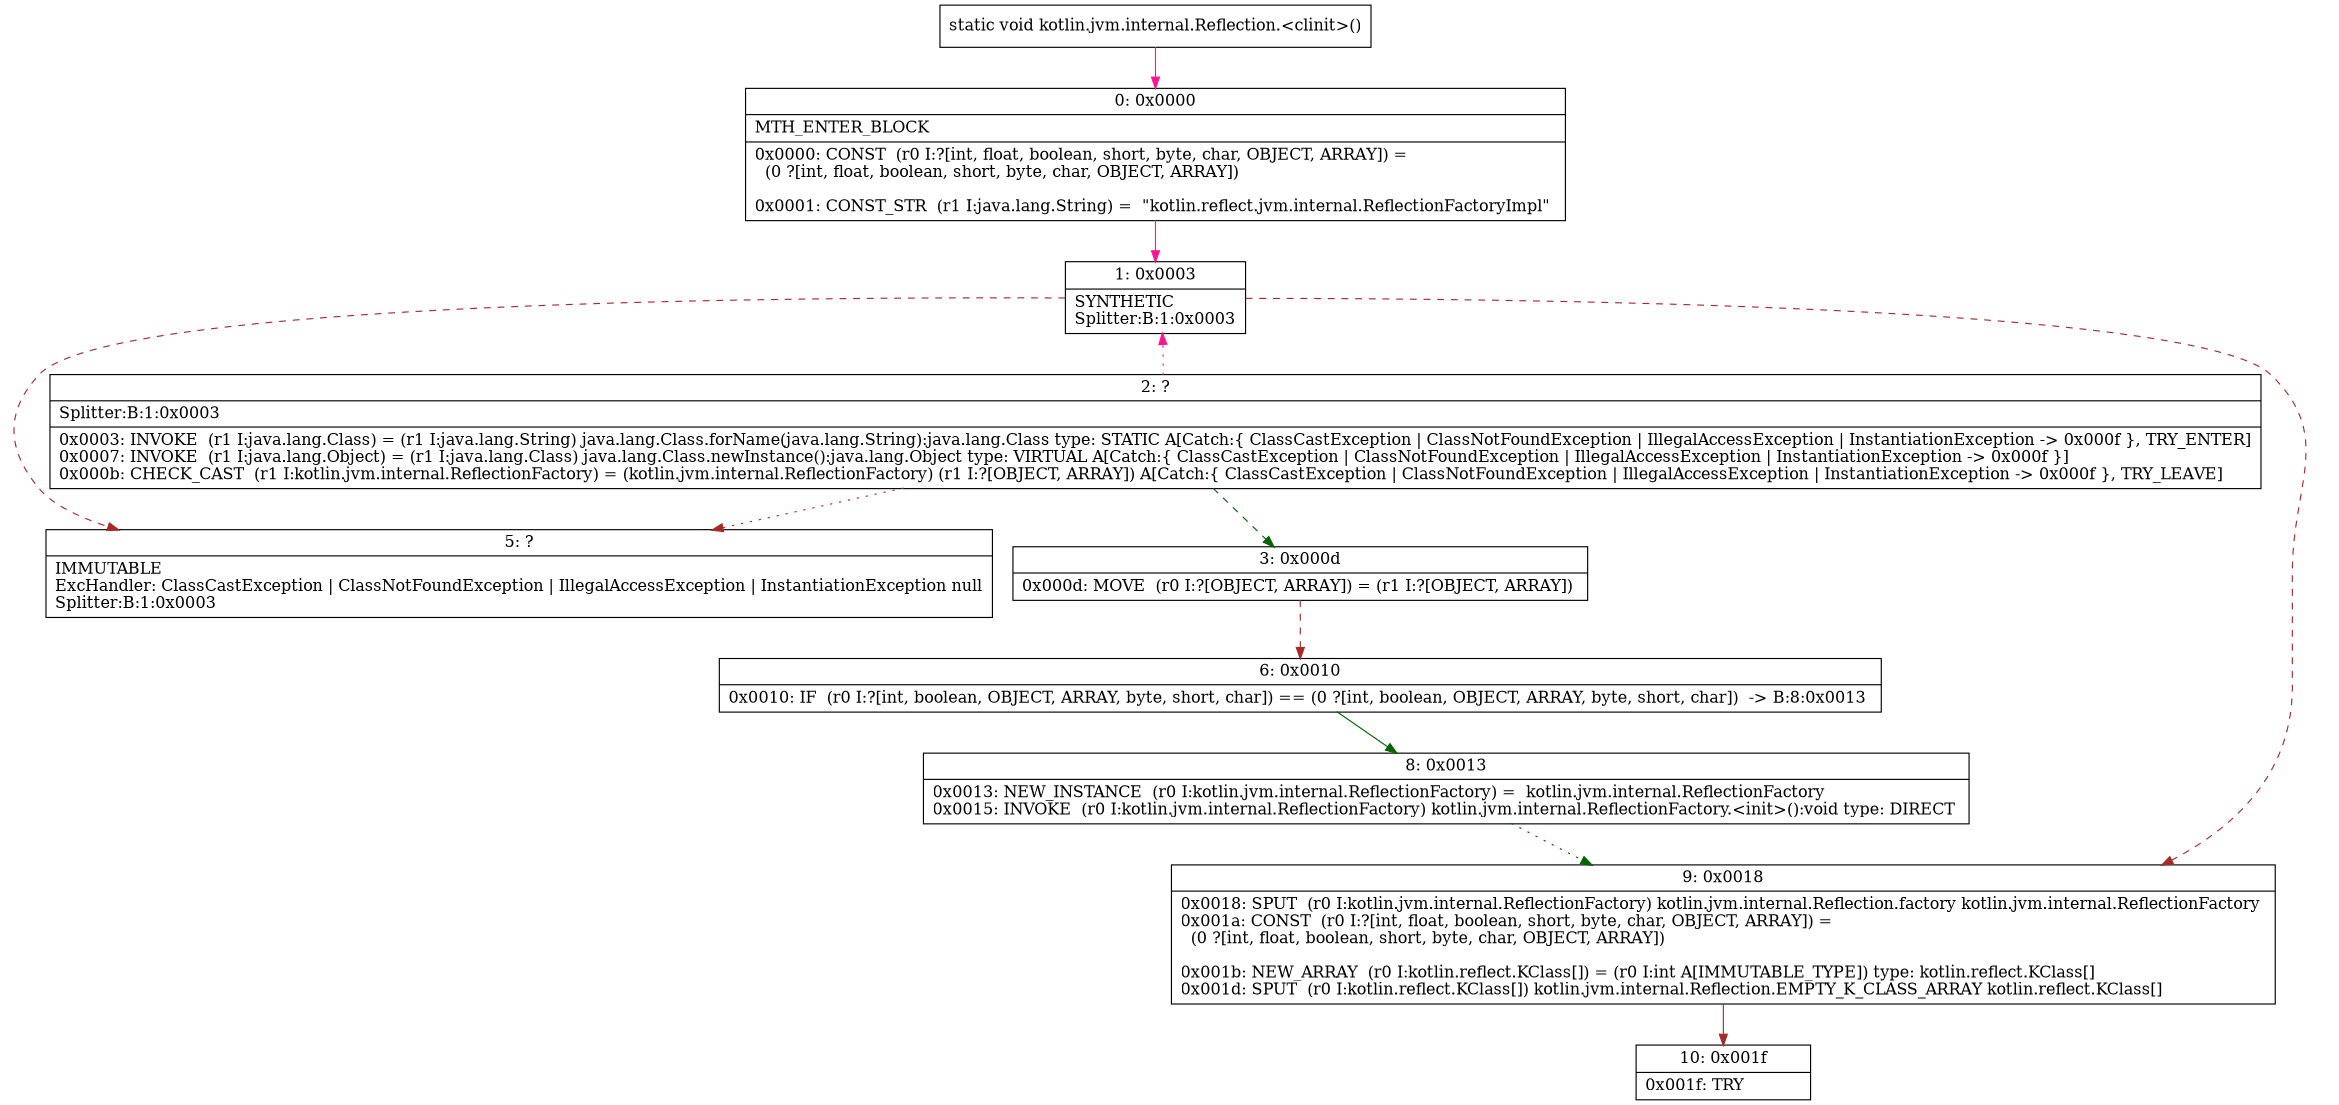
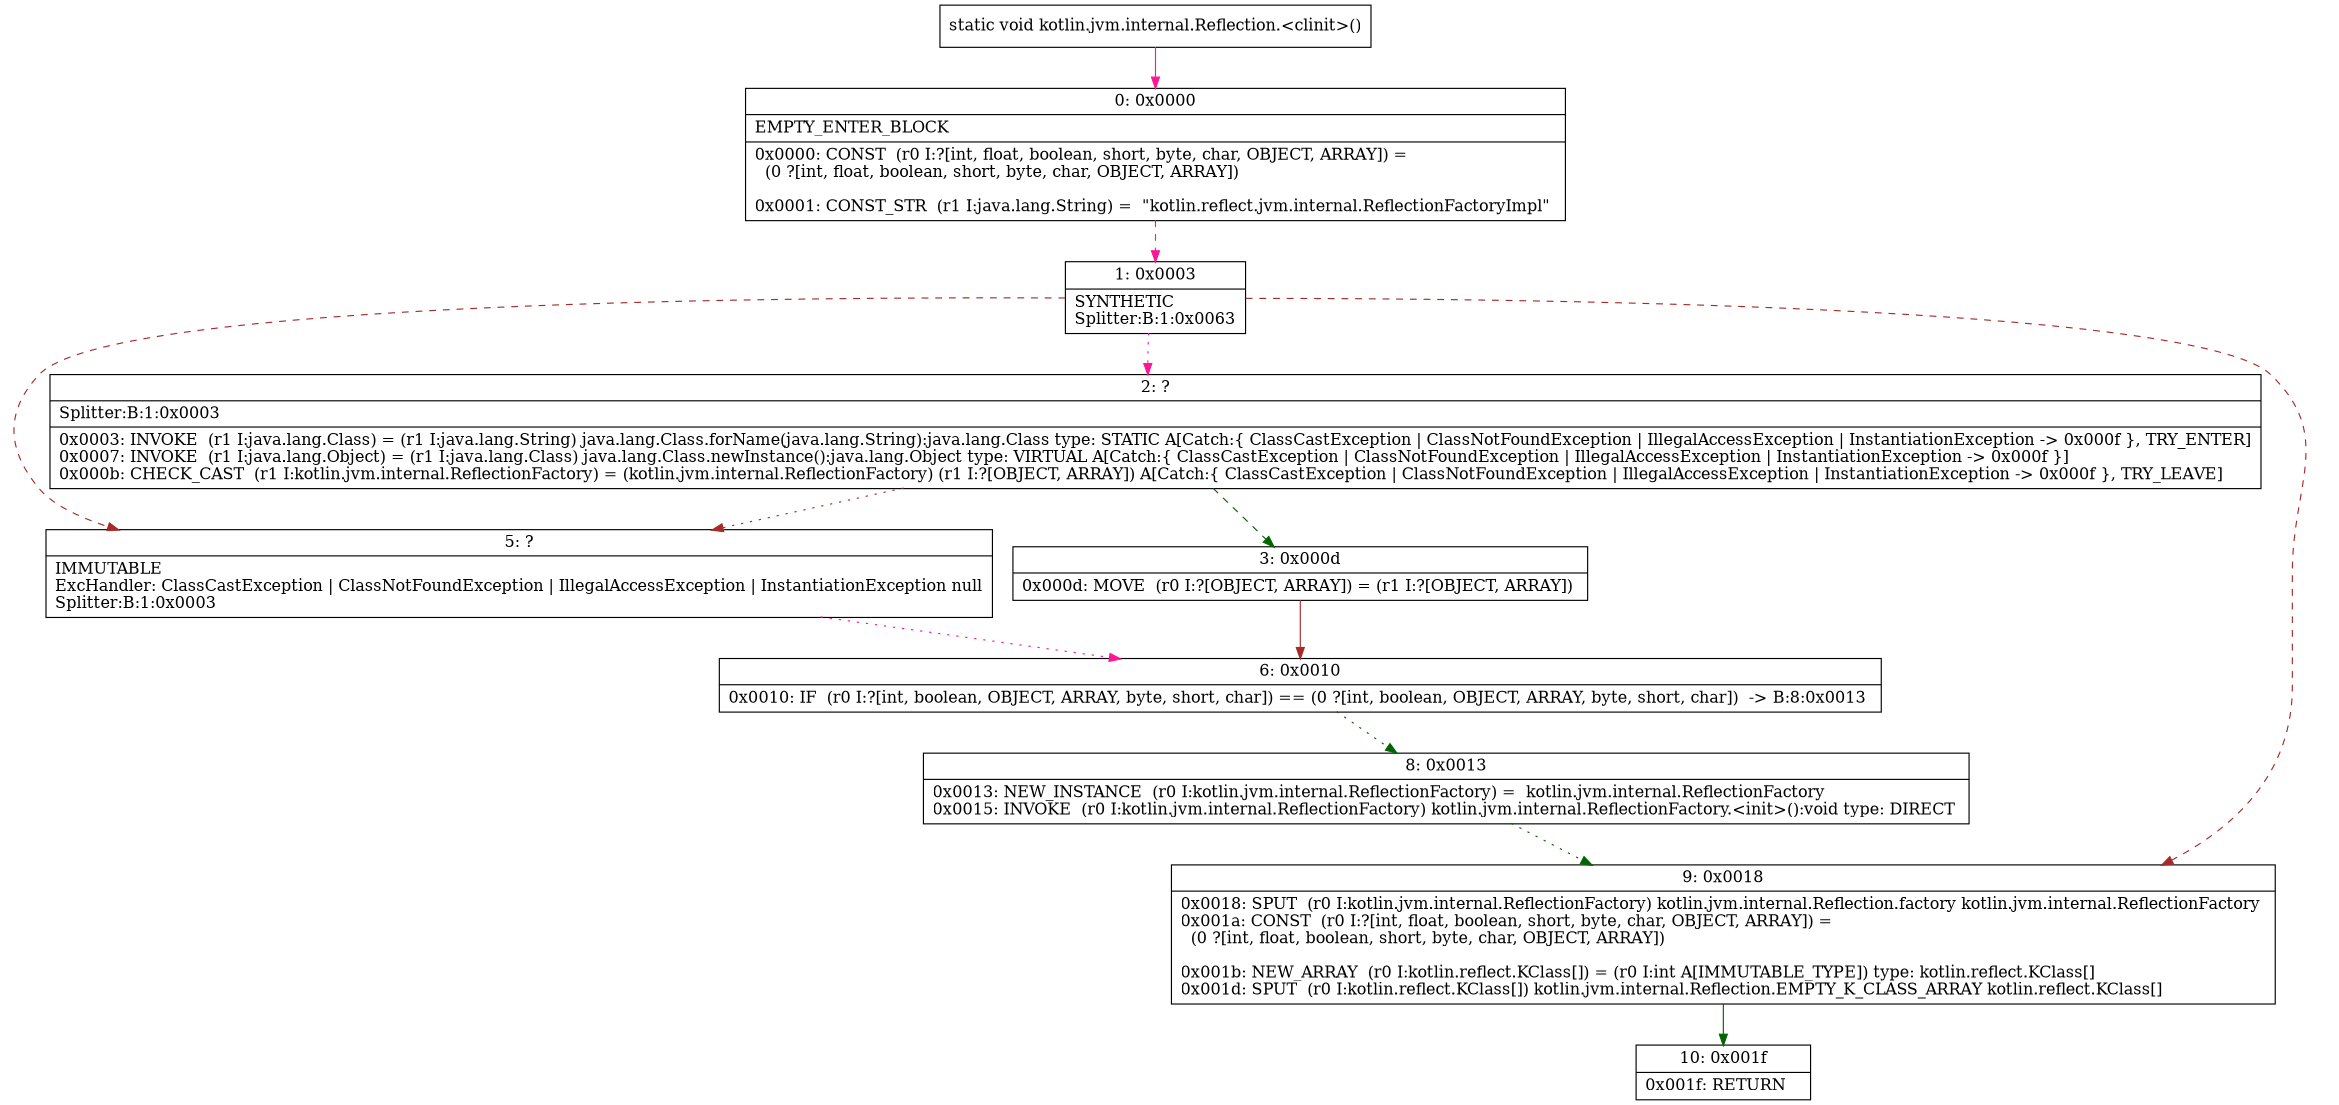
node "0: 0x0000": text "MTH_ENTER_BLOCK" -> "EMPTY_ENTER_BLOCK"
edge "0: 0x0000" -> "1: 0x0003": style solid -> dashed
node "1: 0x0003": text "Splitter:B:1:0x0003" -> "Splitter:B:1:0x0063"
edge "2: ?" -> "1: 0x0003": reversed
edge "3: 0x000d" -> "6: 0x0010": style dashed -> solid
edge "5: ?" -> "6: 0x0010": added
edge "6: 0x0010" -> "8: 0x0013": style solid -> dotted
edge "9: 0x0018" -> "10: 0x001f": color brown -> darkgreen
node "10: 0x001f": text "0x001f: TRY" -> "0x001f: RETURN"
